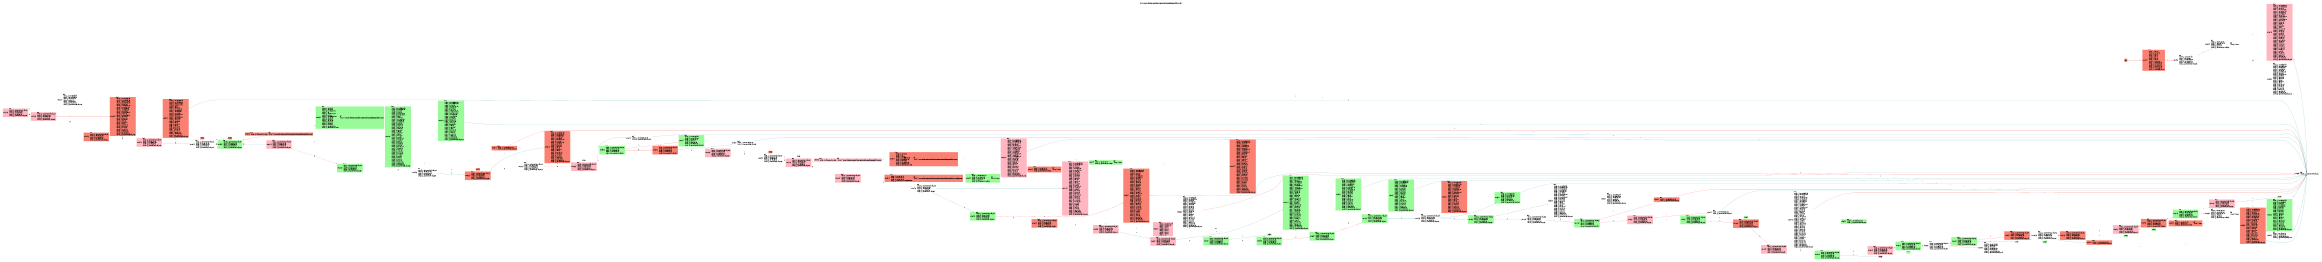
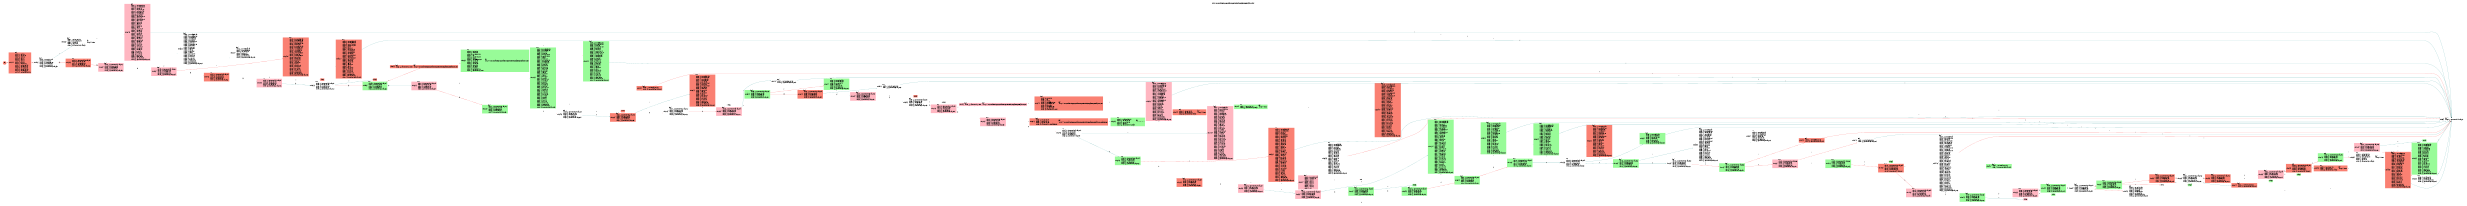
node "0x401469 [25]": added
